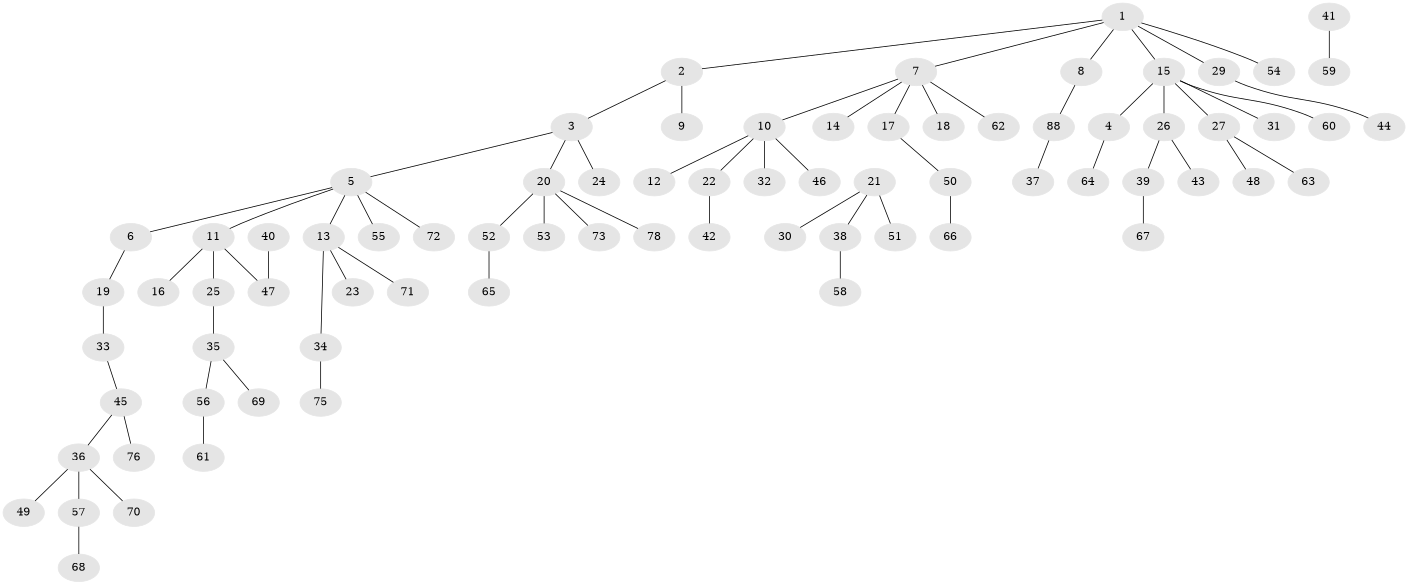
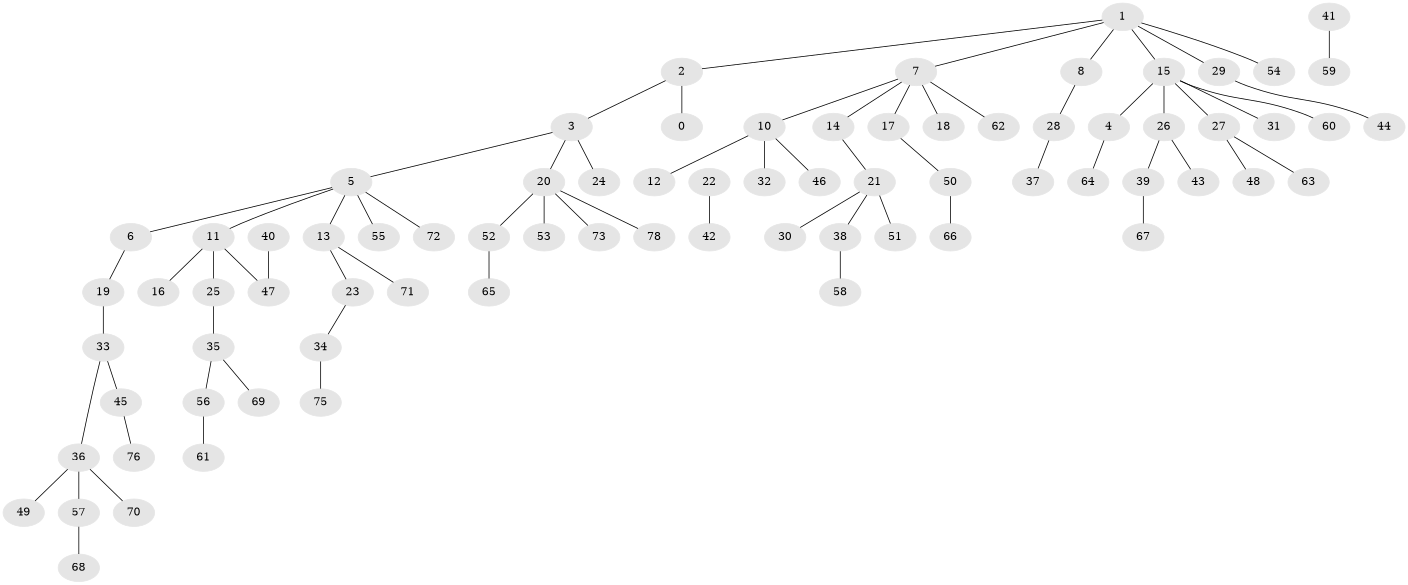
node "9": label "9" -> "0"
node "88": label "88" -> "28"
edge "10" -- "22": removed
edge "14" -- "21": added
edge "13" -- "34": now "23" -- "34"
edge "45" -- "36": now "33" -- "36"
